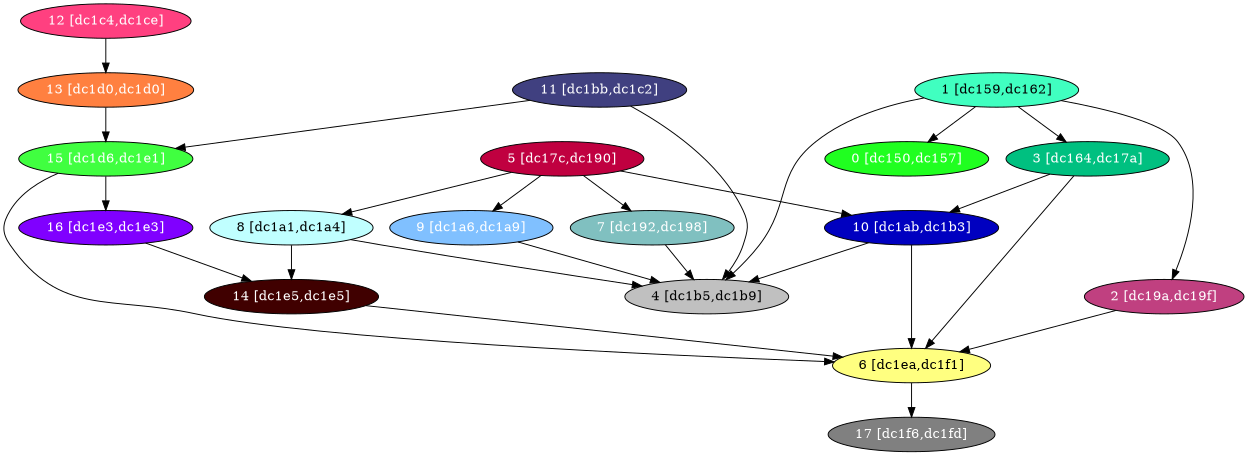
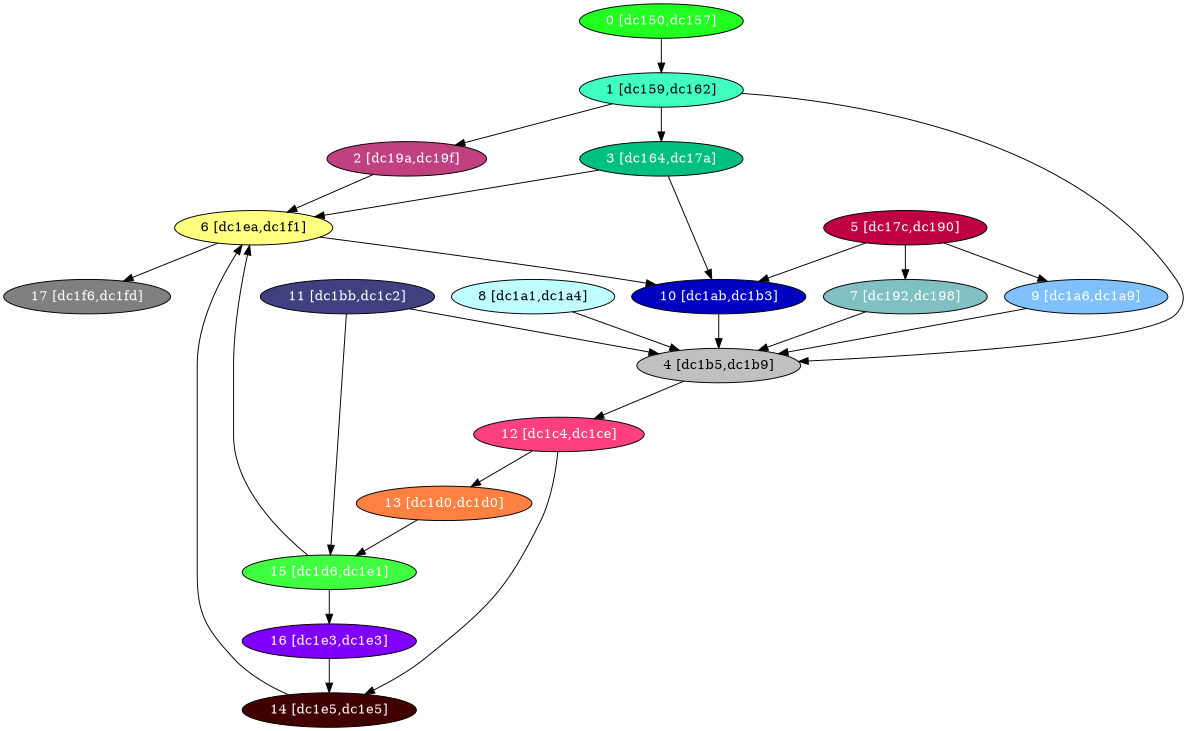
edge "1 [dc159,dc162]" -> "0 [dc150,dc157]": reversed
edge "5 [dc17c,dc190]" -> "8 [dc1a1,dc1a4]": removed
edge "8 [dc1a1,dc1a4]" -> "14 [dc1e5,dc1e5]": now "12 [dc1c4,dc1ce]" -> "14 [dc1e5,dc1e5]"
edge "10 [dc1ab,dc1b3]" -> "6 [dc1ea,dc1f1]": reversed
edge "4 [dc1b5,dc1b9]" -> "12 [dc1c4,dc1ce]": added
